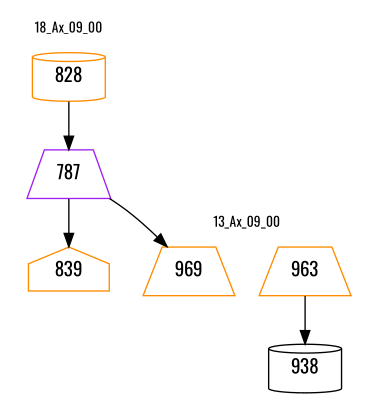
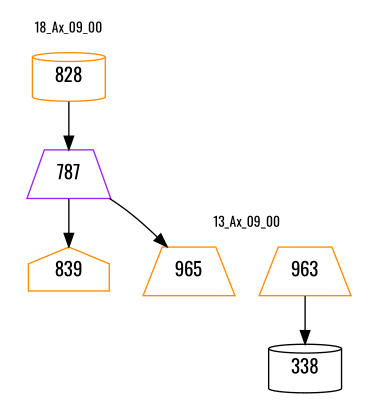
node "969": label "969" -> "965"
node "938": label "938" -> "338"
